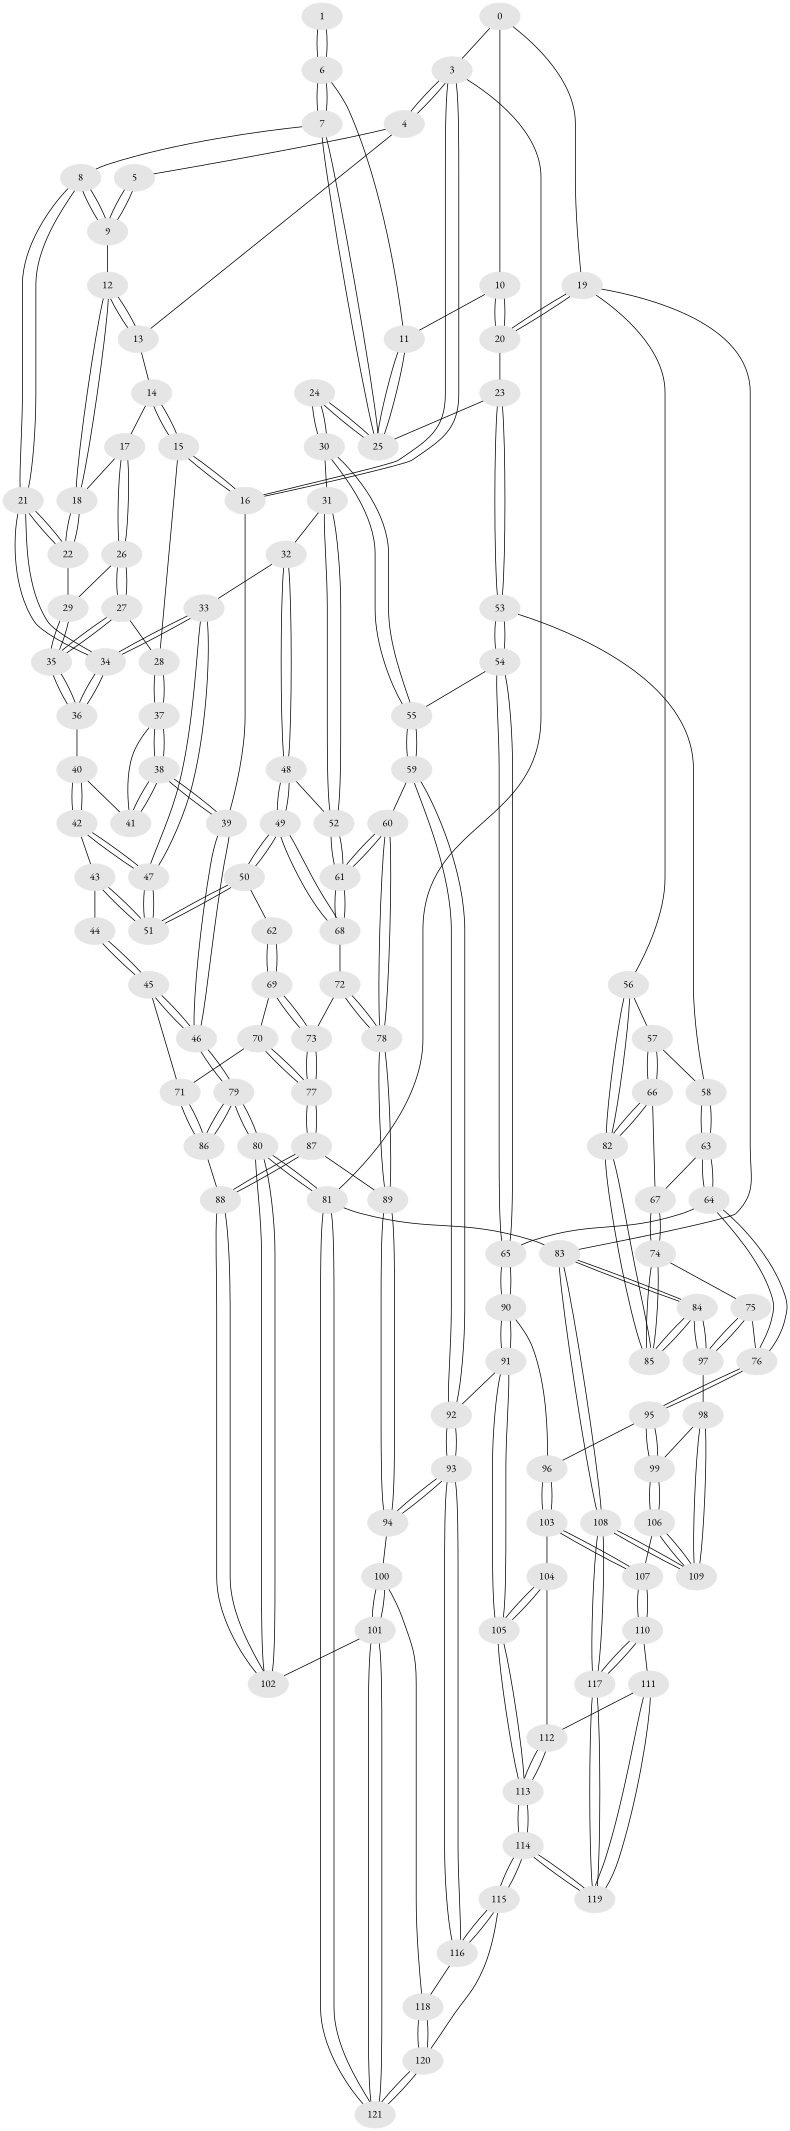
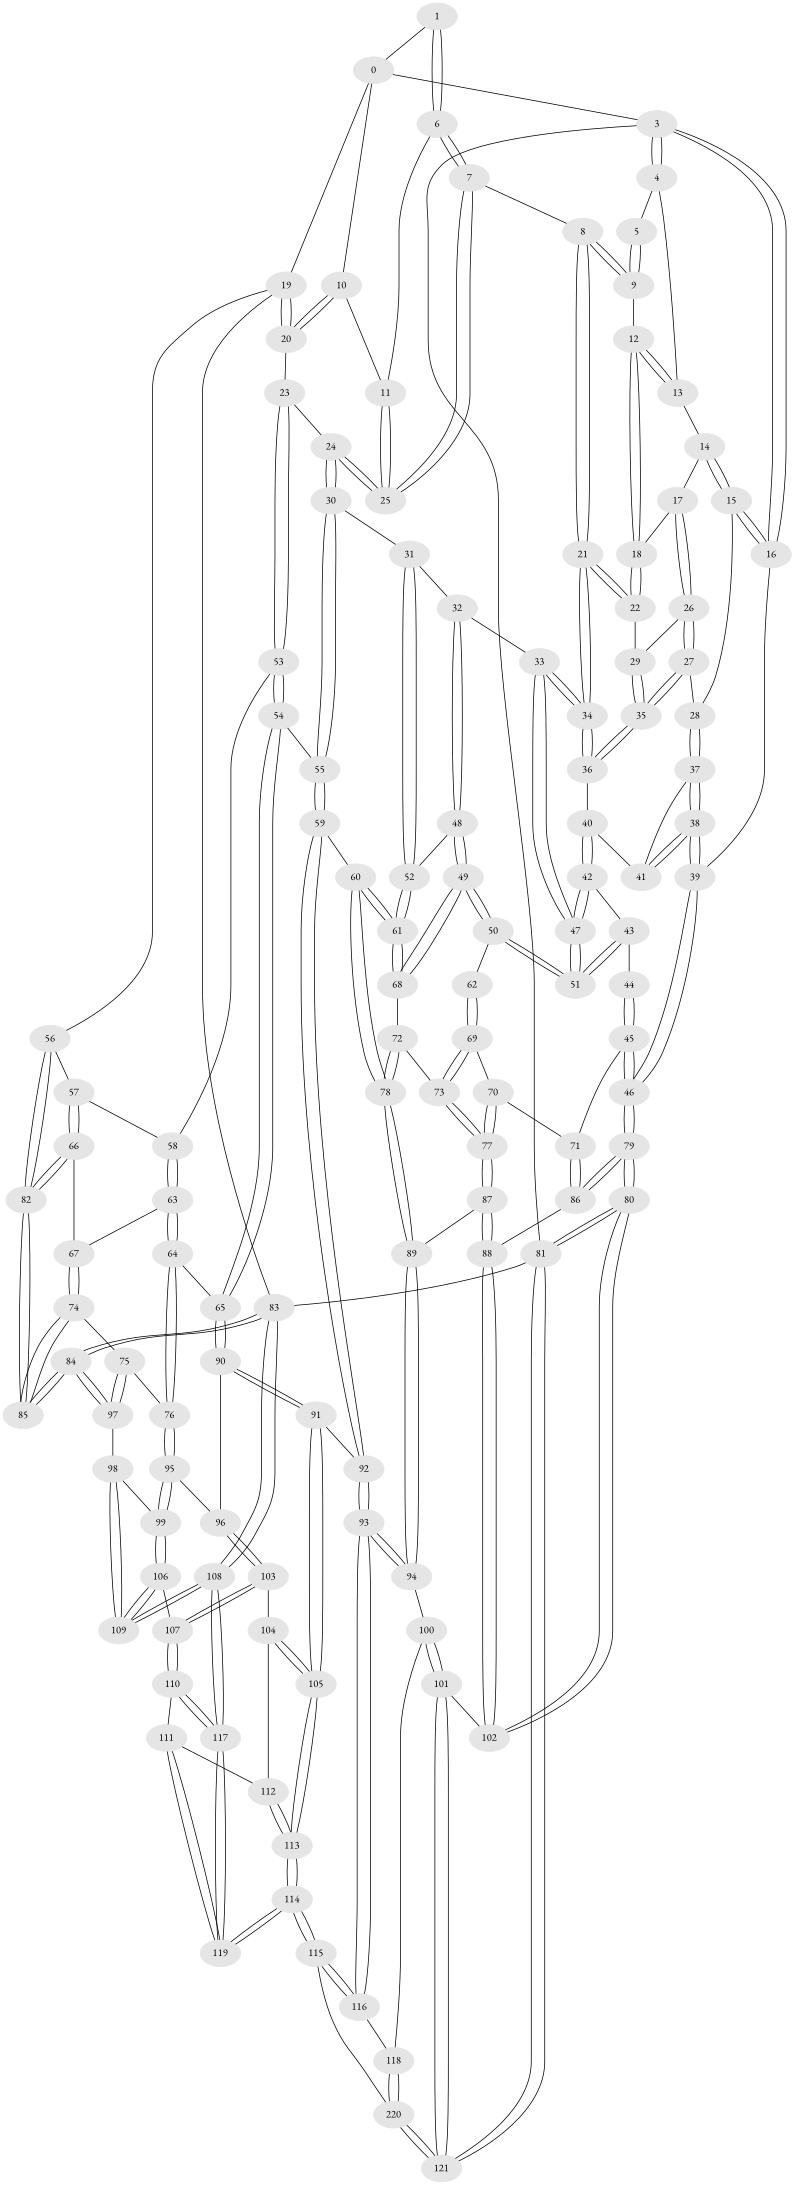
edge "1" -- "0": added
edge "23" -- "25": now "23" -- "24"
node "120": label "120" -> "220"
